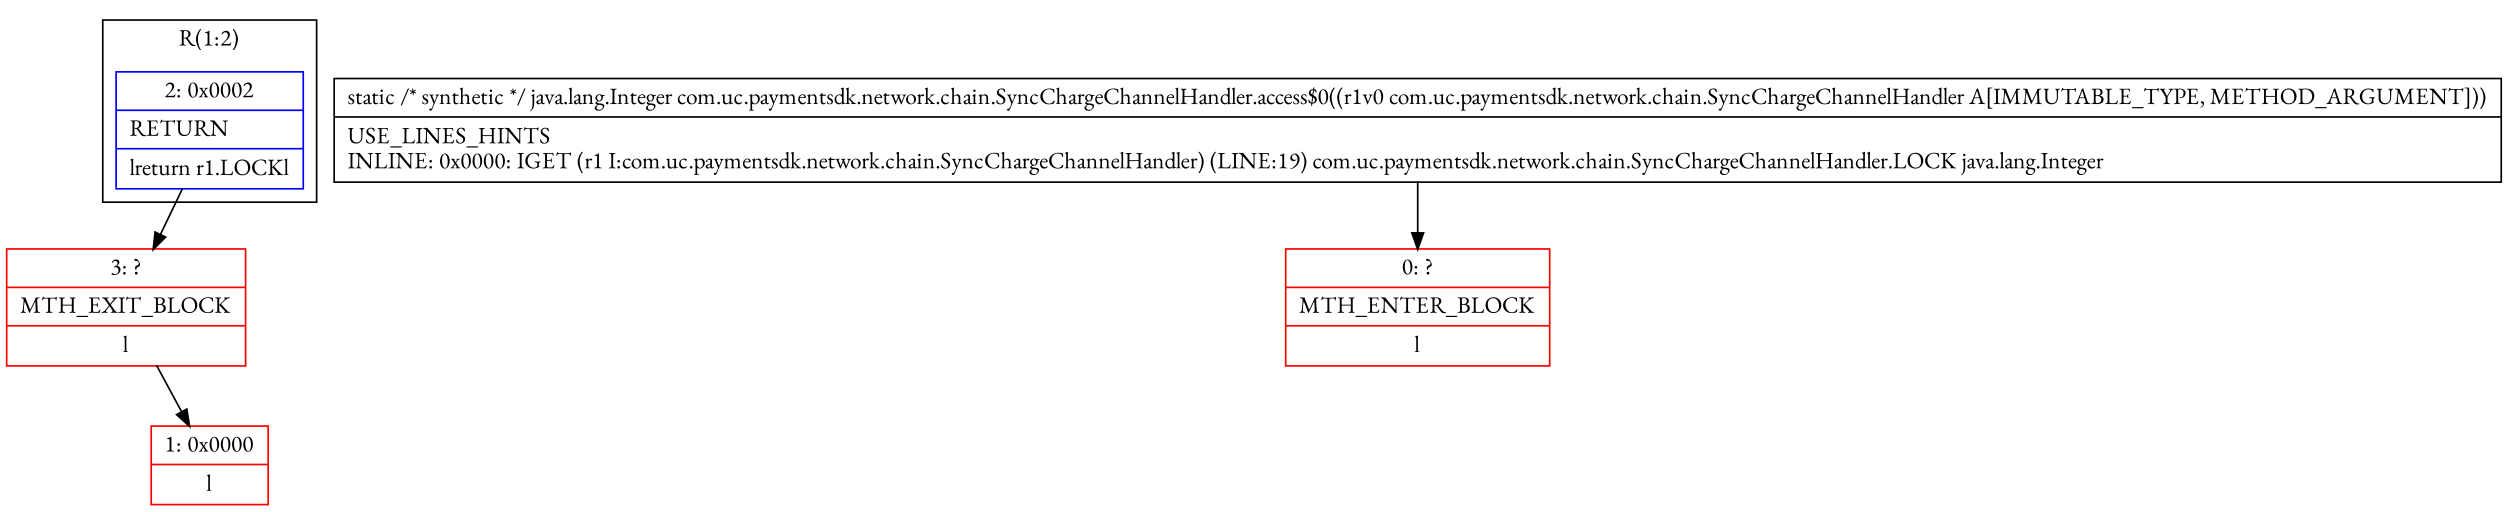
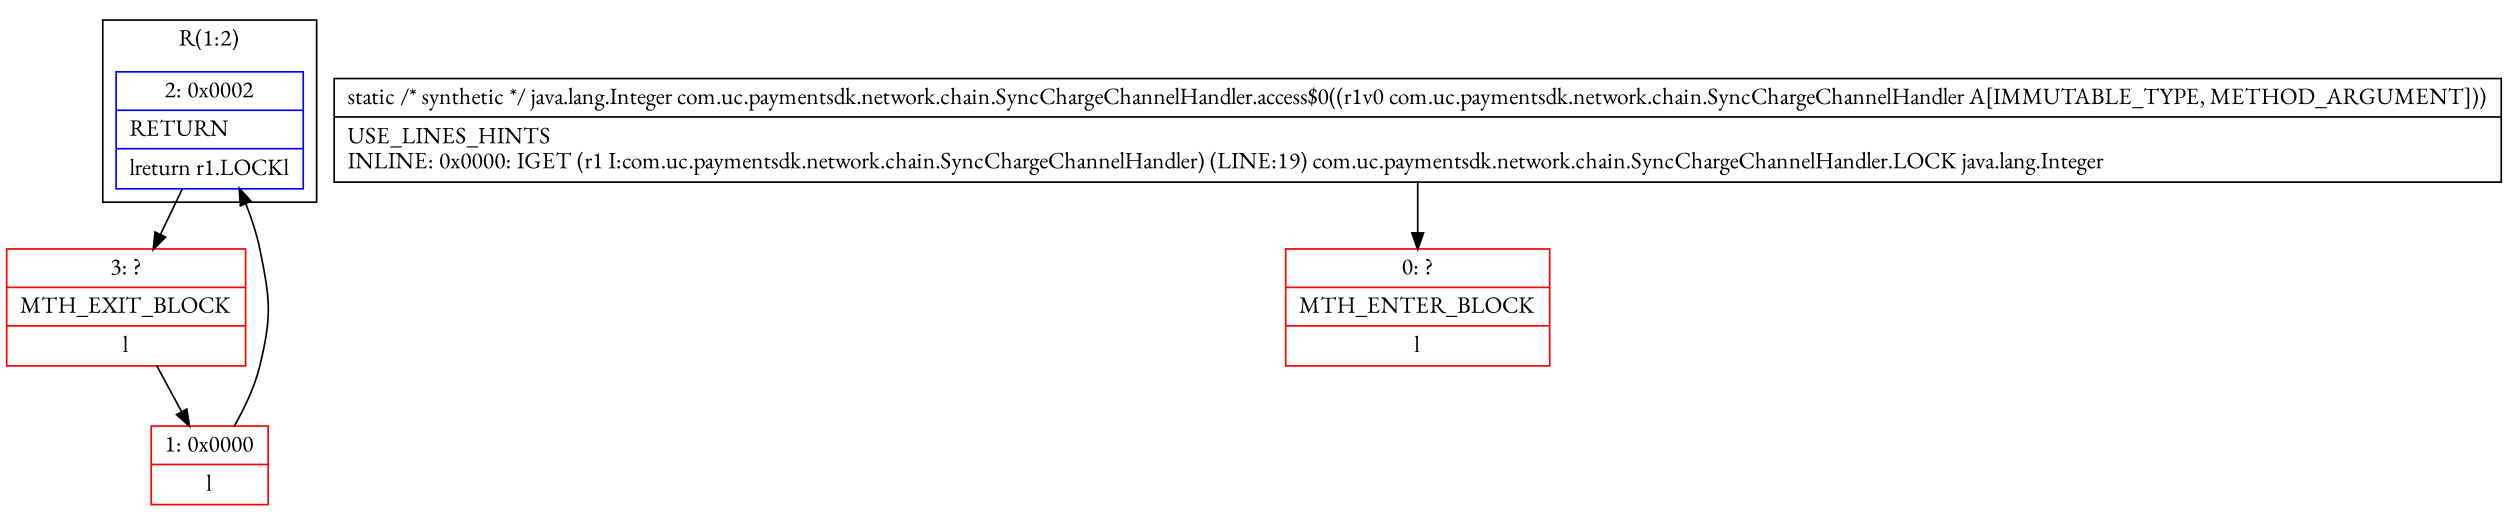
edge "1: 0x0000" -> "2: 0x0002": added
